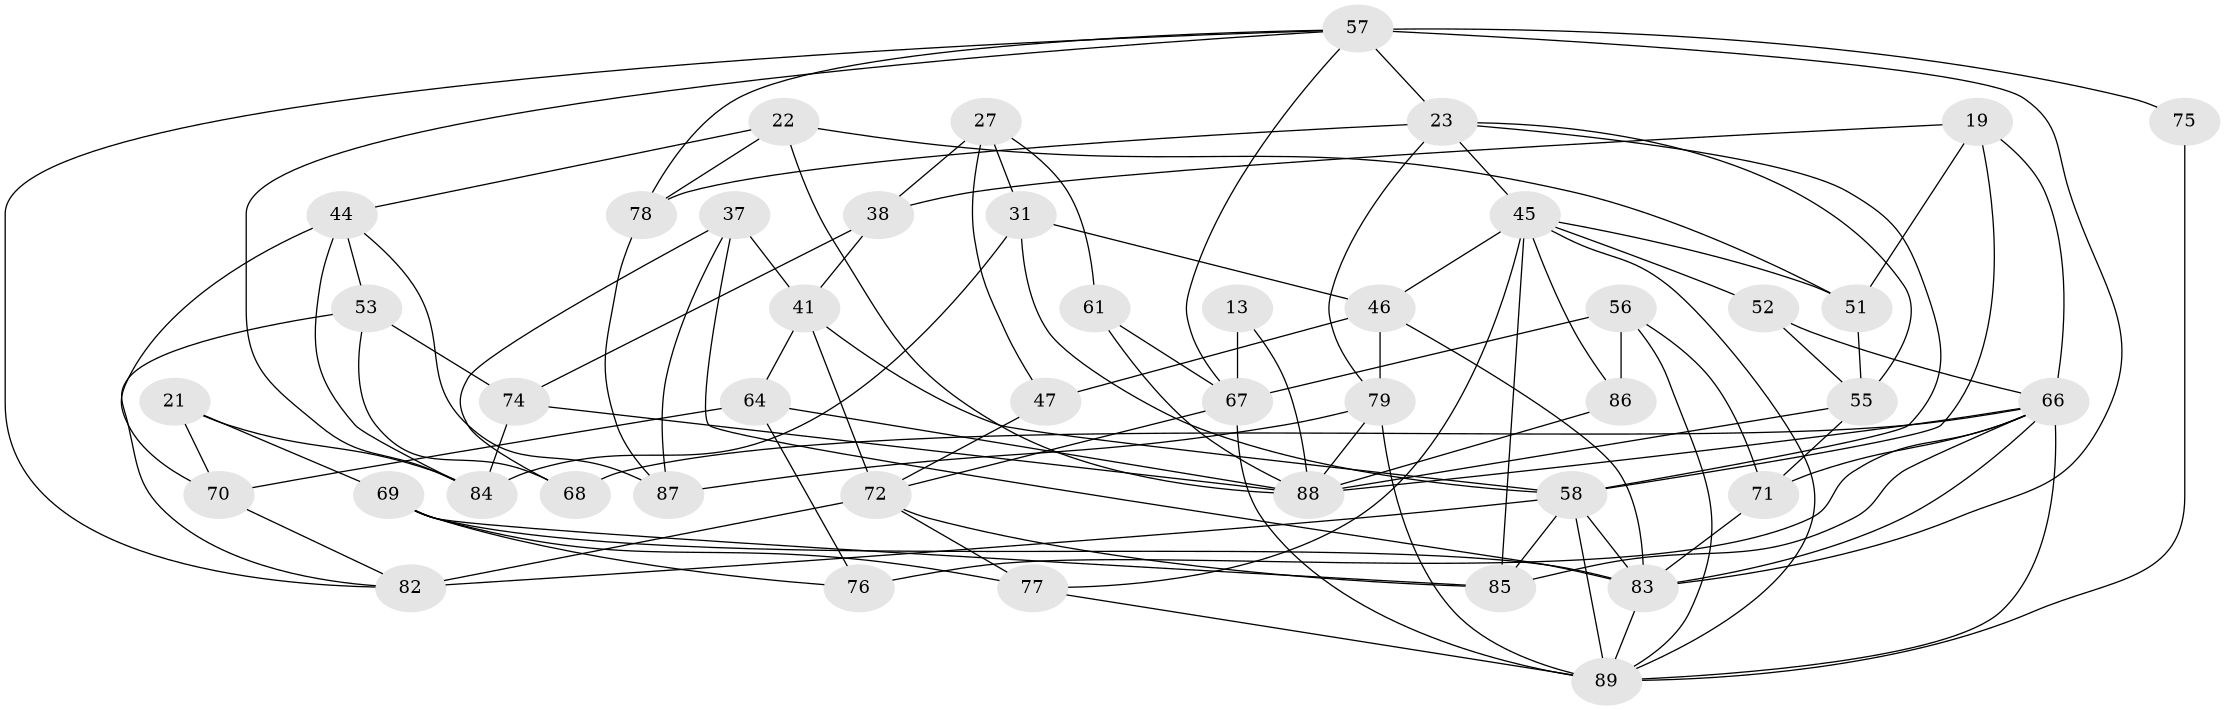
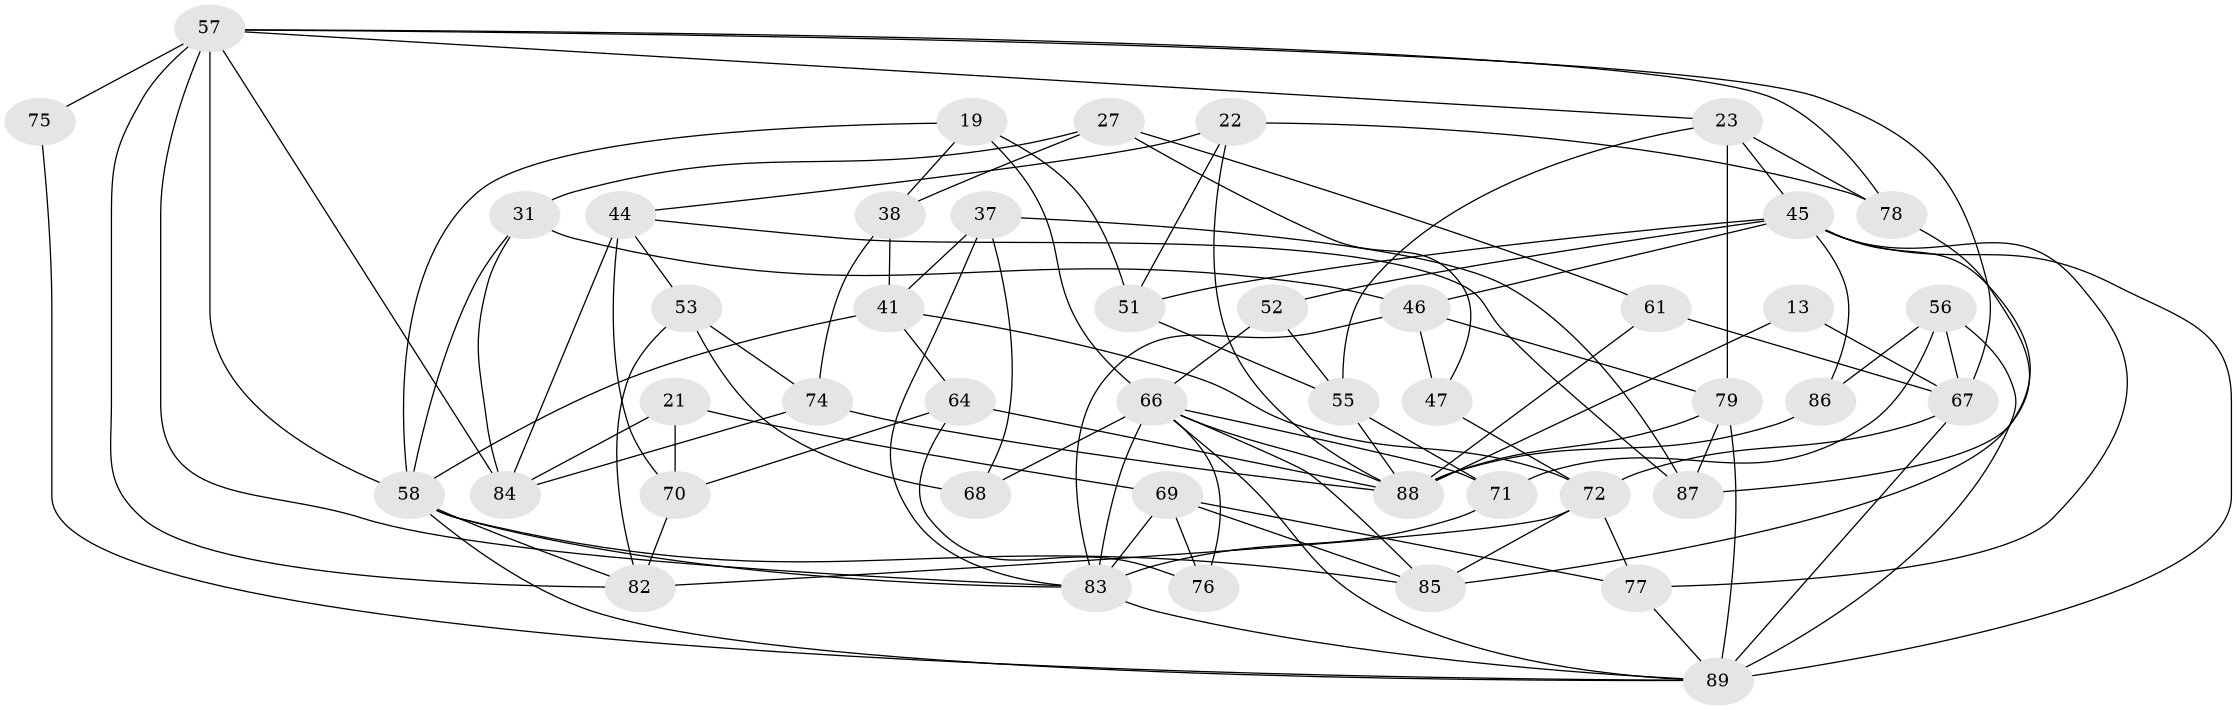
edge "23" -- "58": now "57" -- "58"
